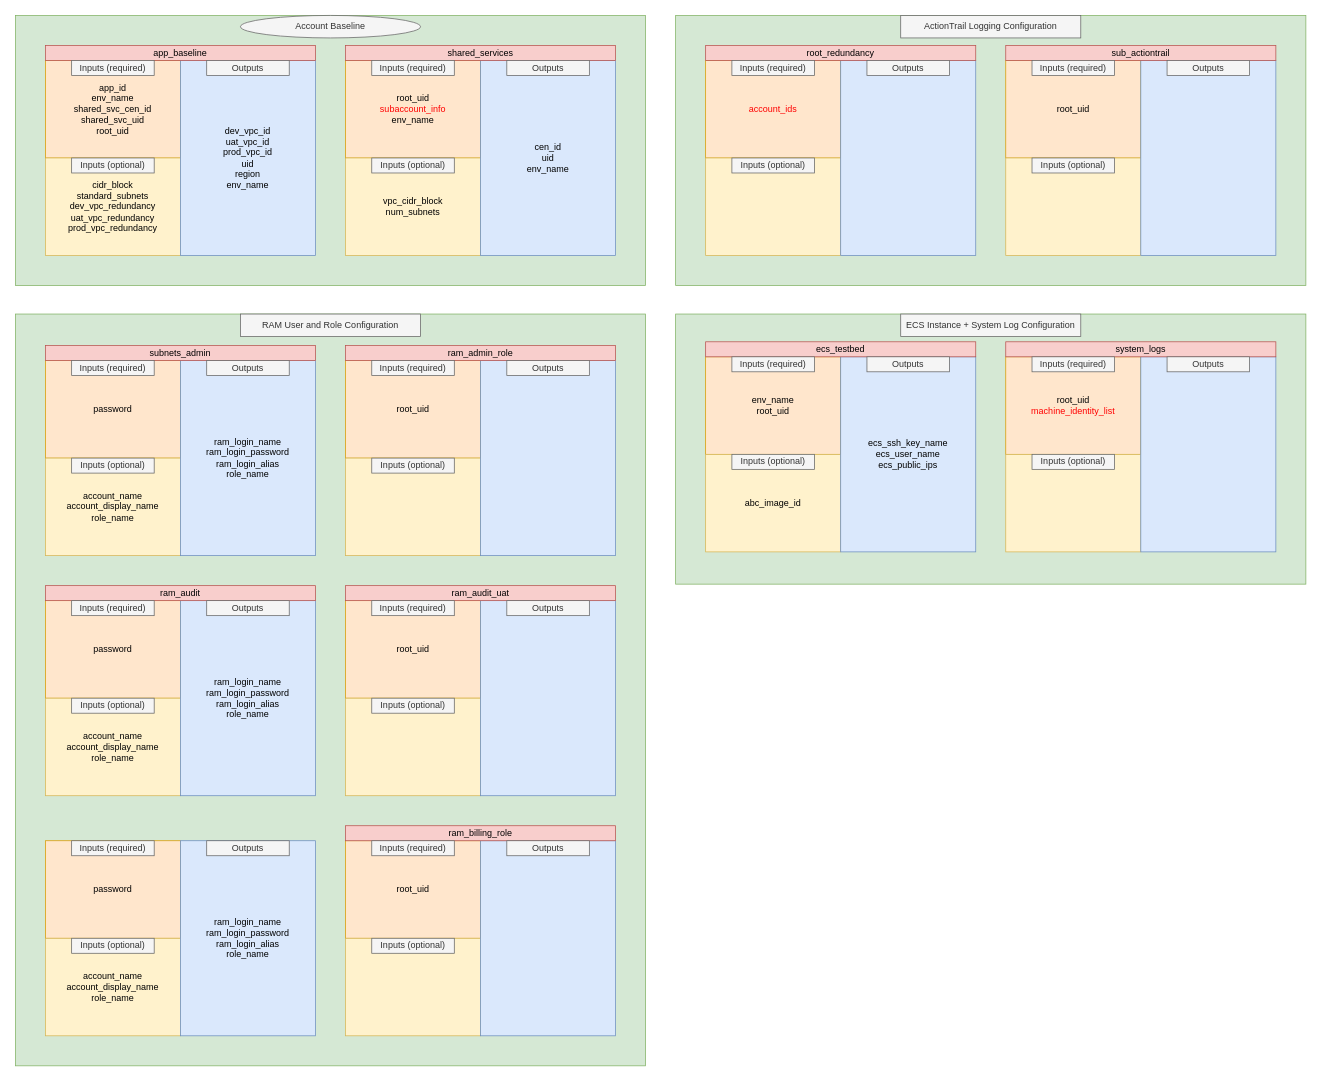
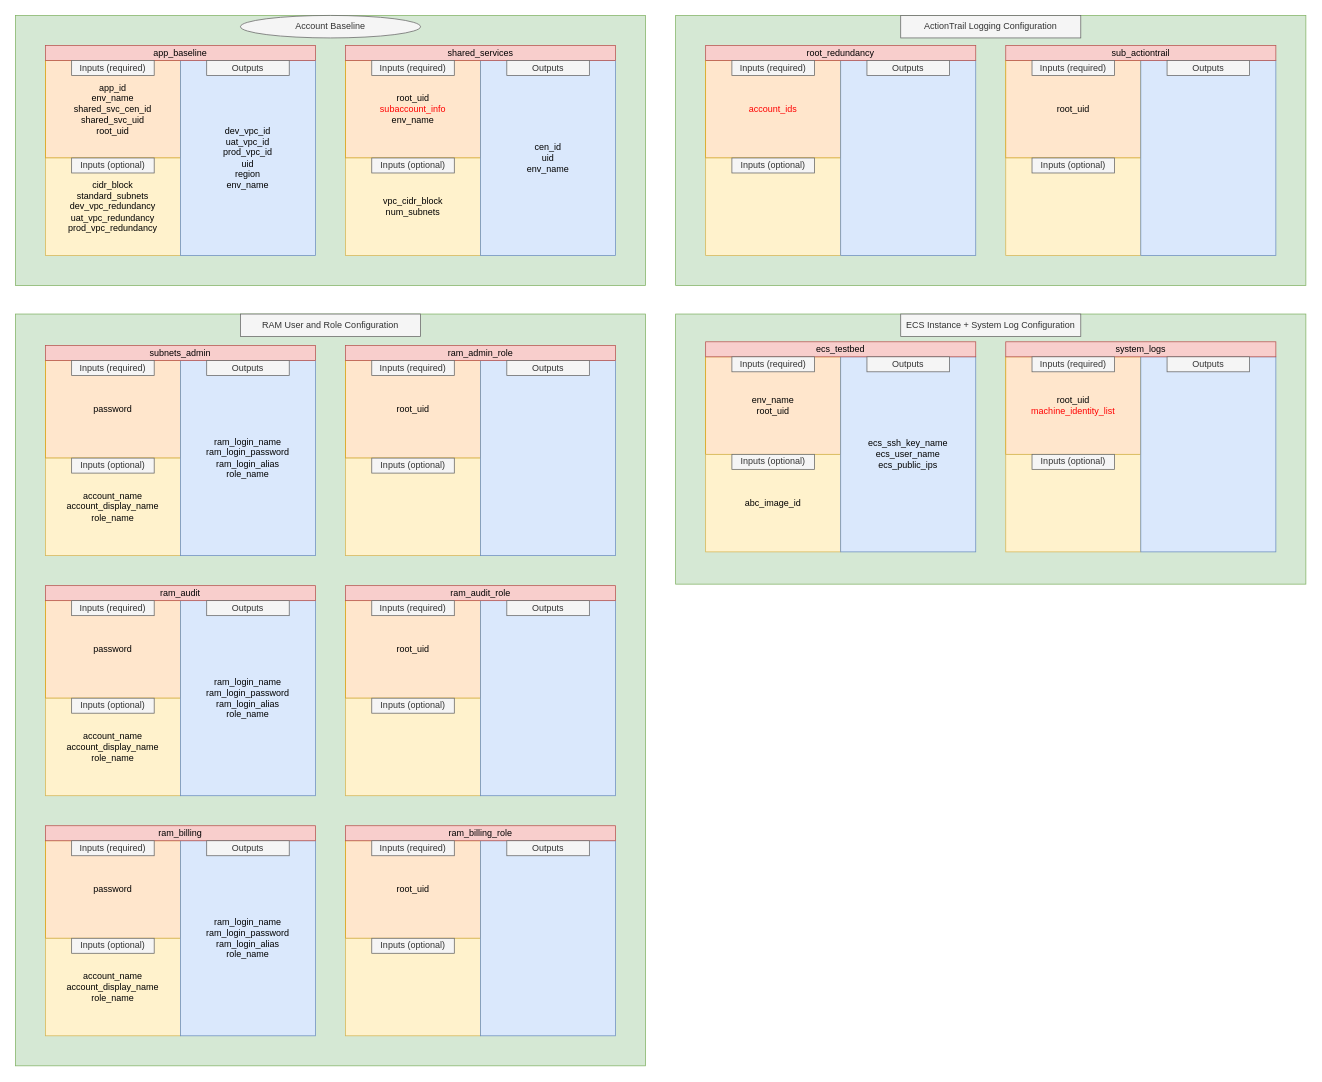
node "ram_audit_uat": label "ram_audit_uat" -> "ram_audit_role"
node "ram_billing": added
